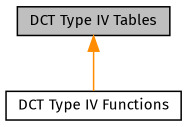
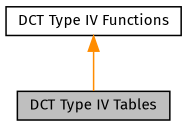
edge "DCT Type IV Functions" -> "DCT Type IV Tables": reversed
